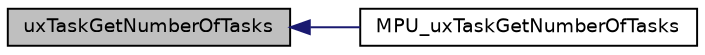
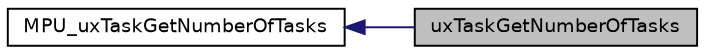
edge "MPU_uxTaskGetNumberOfTasks" -> "uxTaskGetNumberOfTasks": reversed
